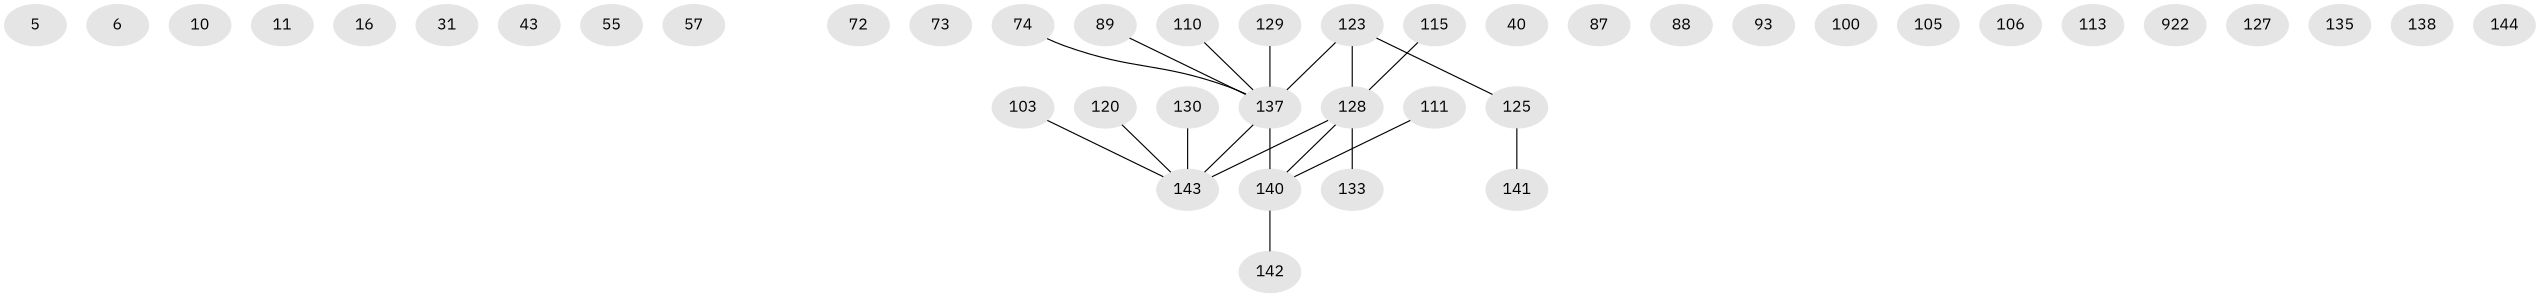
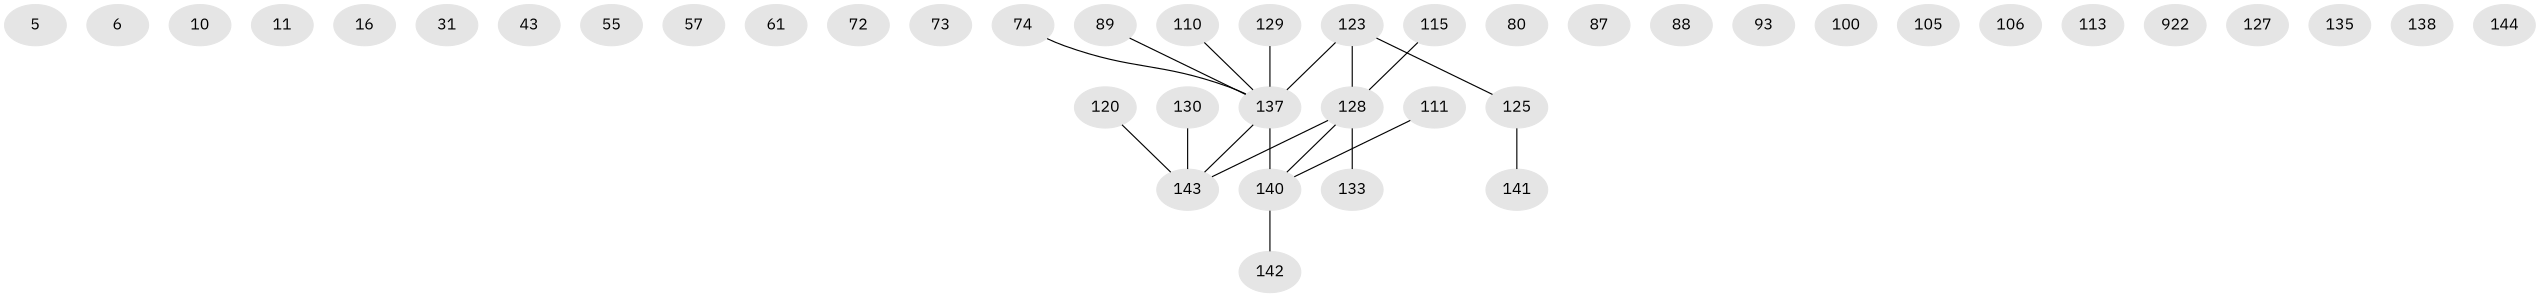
node "61": added
node "40": label "40" -> "80"
node "103": removed
